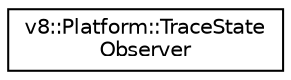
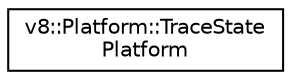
node "v8::Platform::TraceState Observer": label "v8::Platform::TraceState Observer" -> "v8::Platform::TraceState Platform"
